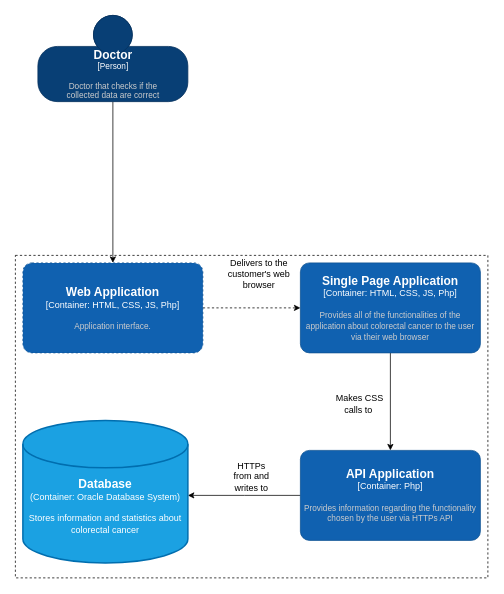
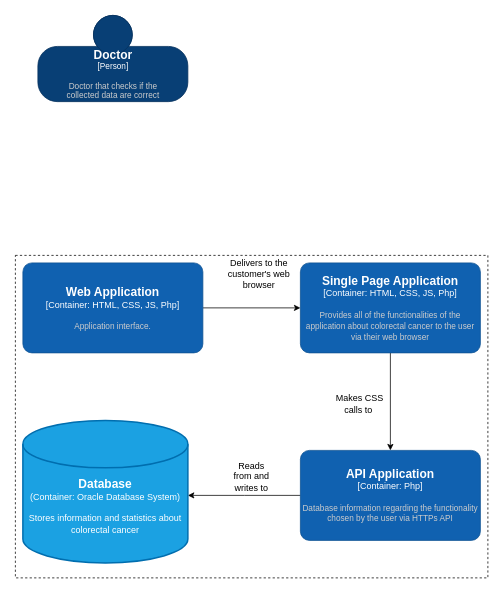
edge "Doctor [Person] Doctor that checks if the collected data are correct" -> "Web Application [Container: HTML, CSS, JS, Php] Application interface.": removed
node "Web Application [Container: HTML, CSS, JS, Php] Application interface.": style dashed -> solid
edge "Web Application [Container: HTML, CSS, JS, Php] Application interface." -> "Single Page Application [Container: HTML, CSS, JS, Php] Provides all of the functionalities of the application about colorectal cancer to the user via their web browser": style dashed -> solid
node "HTTPs from and writes to": label "HTTPs from and writes to" -> "Reads from and writes to"
node "API Application [Container: Php] Provides information regarding the functionality chosen by the user via HTTPs API": label "API Application [Container: Php] Provides information regarding the functionality chosen by the user via HTTPs API" -> "API Application [Container: Php] Database information regarding the functionality chosen by the user via HTTPs API"
